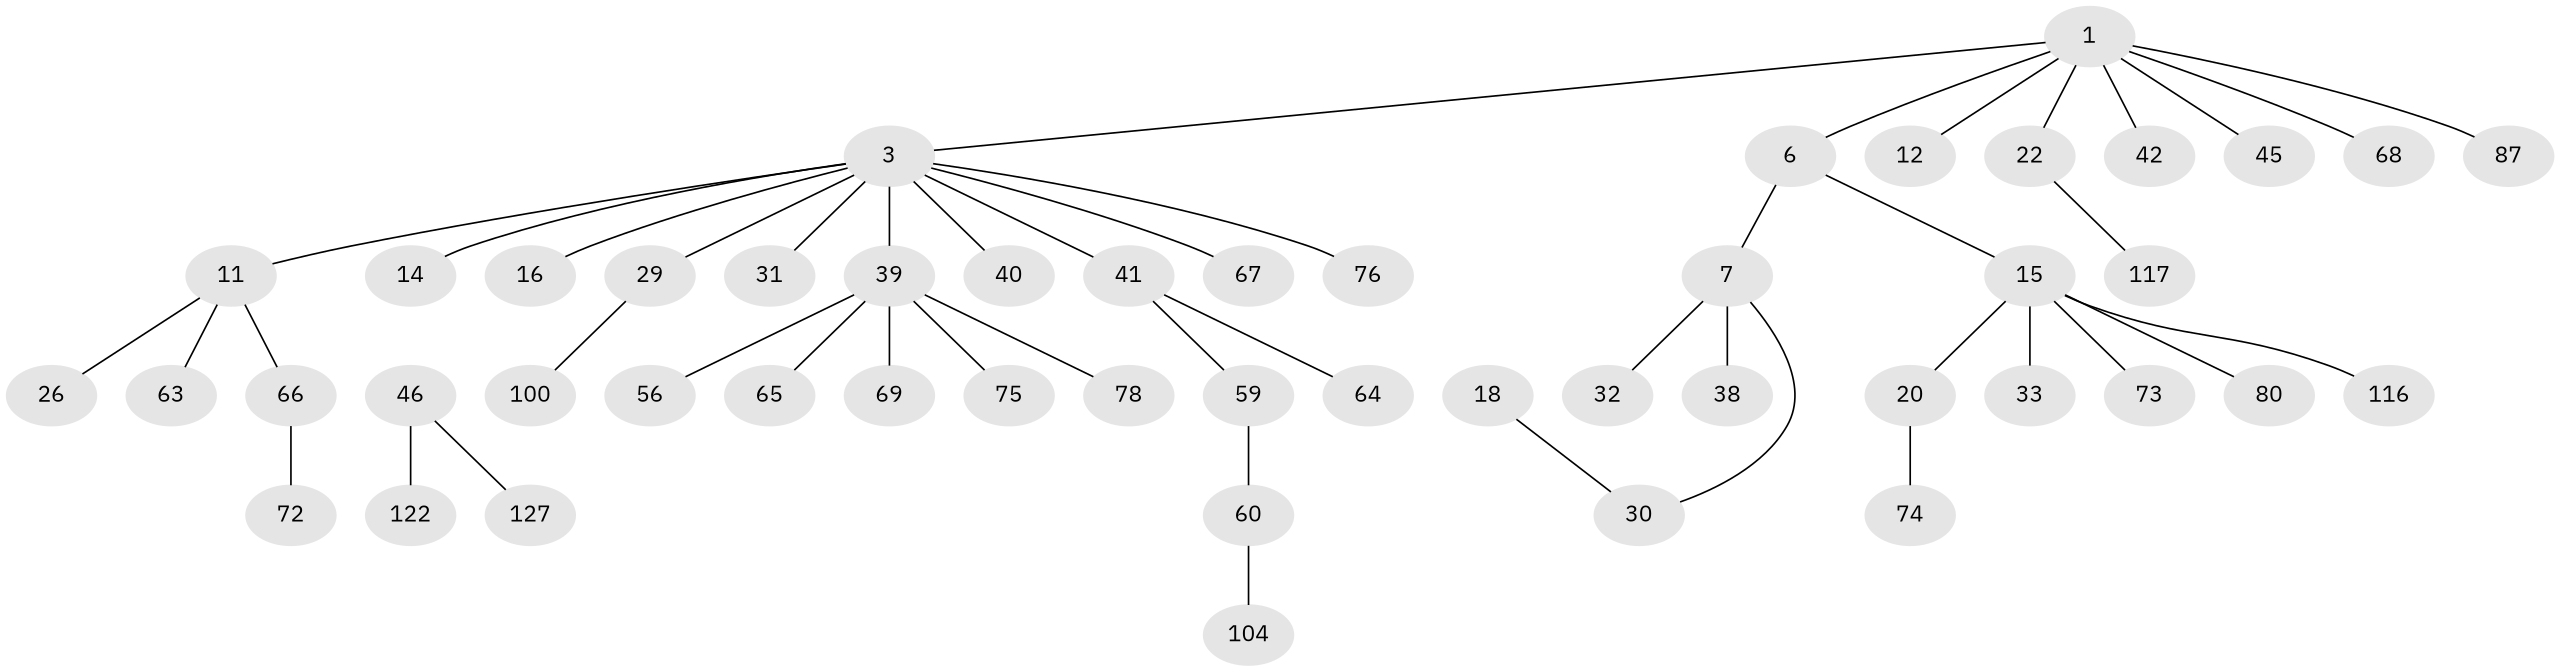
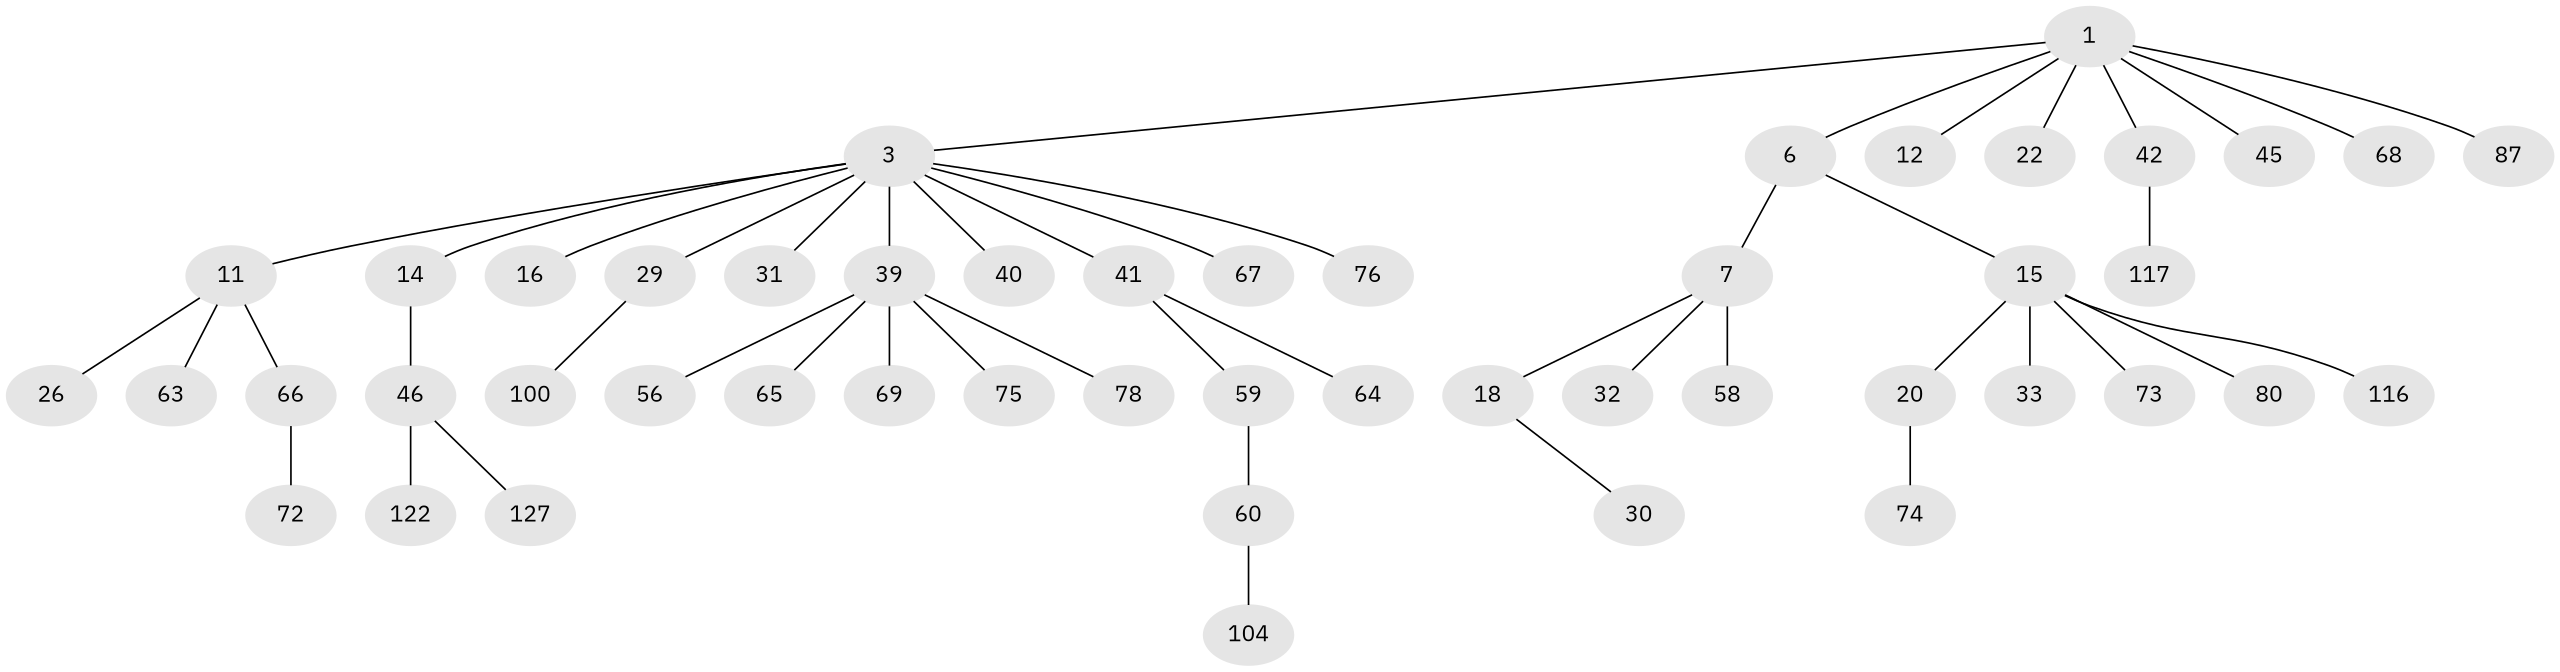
edge "22" -- "117": now "42" -- "117"
edge "14" -- "46": added
node "38": label "38" -> "58"
edge "7" -- "30": now "7" -- "18"
